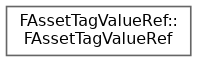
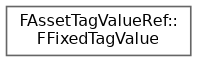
node "FAssetTagValueRef:: FAssetTagValueRef": label "FAssetTagValueRef:: FAssetTagValueRef" -> "FAssetTagValueRef:: FFixedTagValue"
